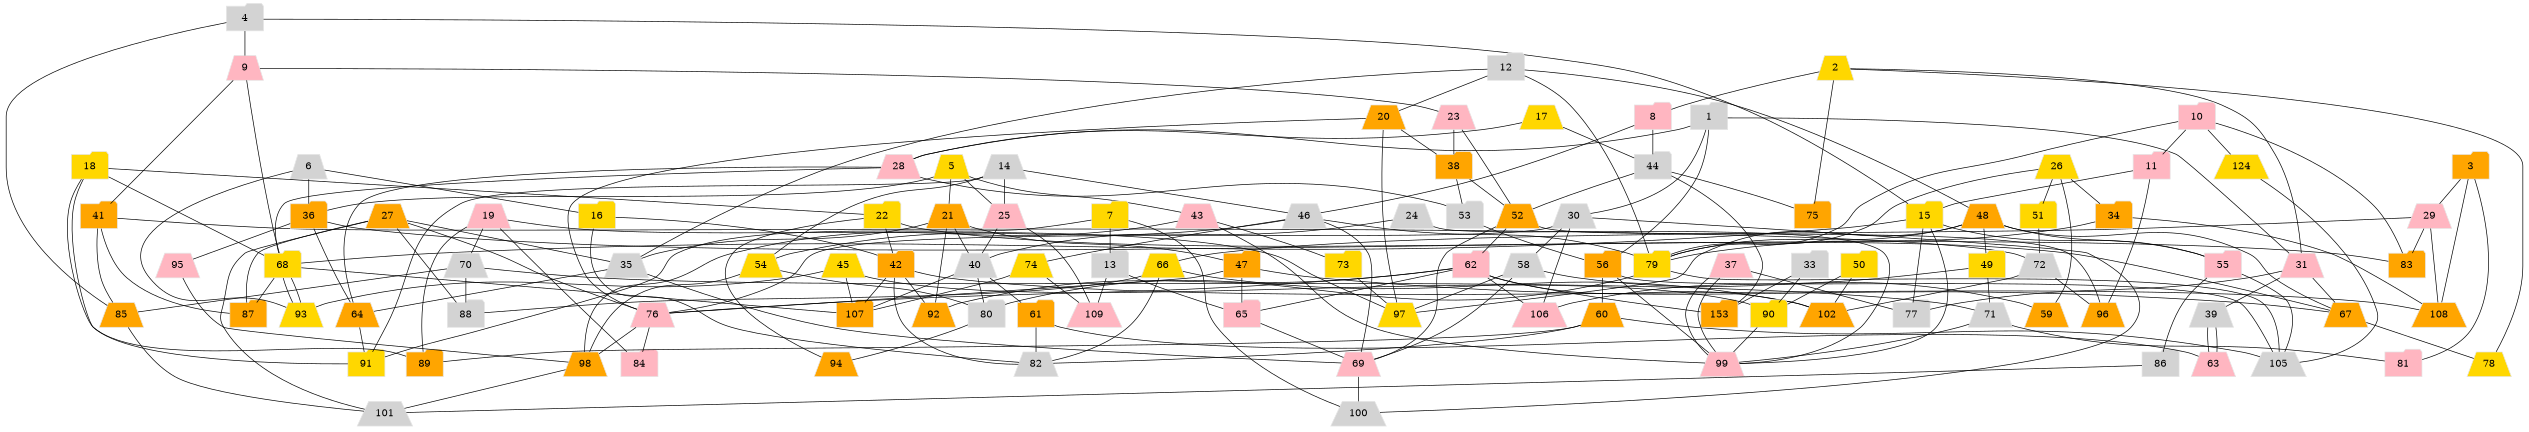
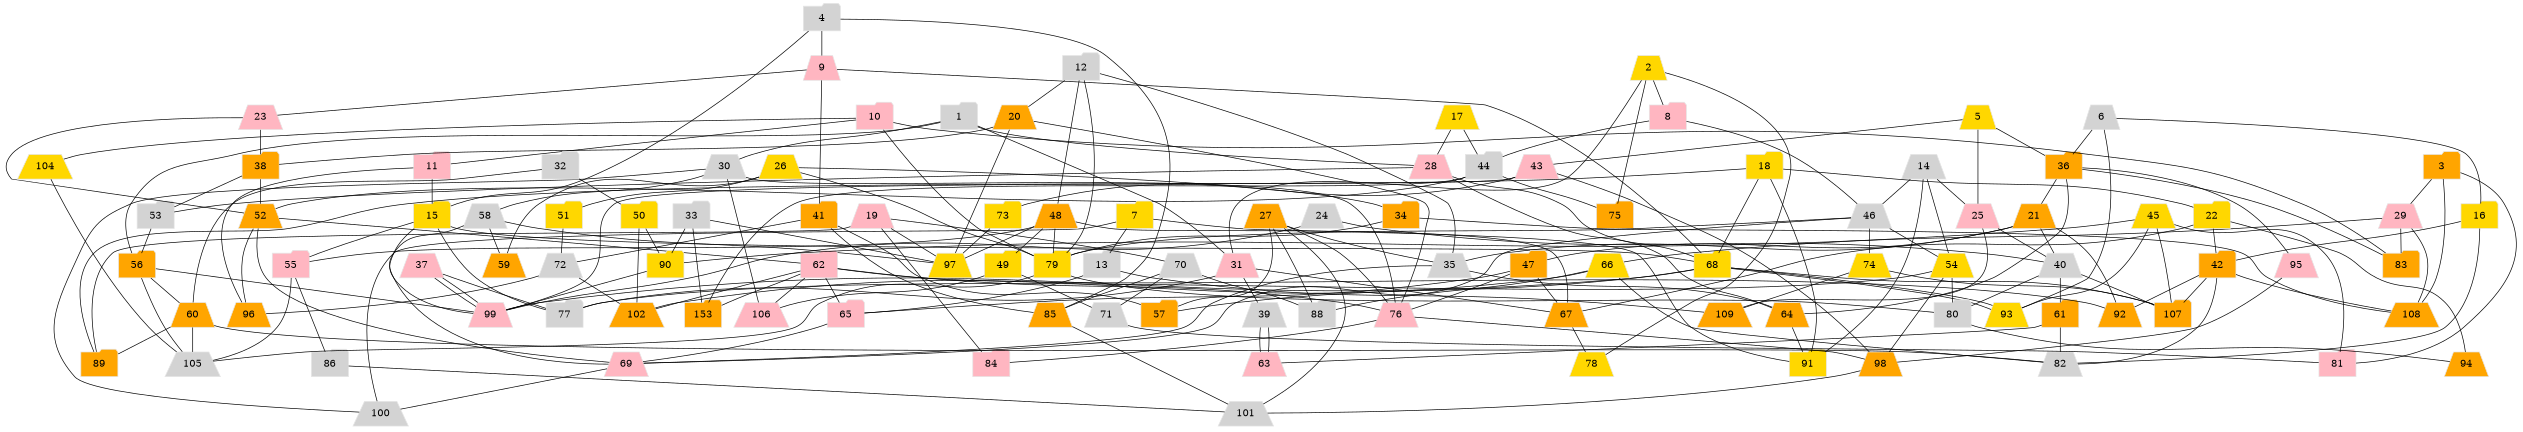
node "32": added
node "124": label "124" -> "104"
edge "5" -- "21": now "36" -- "21"
edge "45" -- "81": added
edge "33" -- "97": added
edge "54" -- "77": added
node "87": label "87" -> "57"
node "109": fillcolor lightpink -> orange
edge "71" -- "99": now "68" -- "99"
